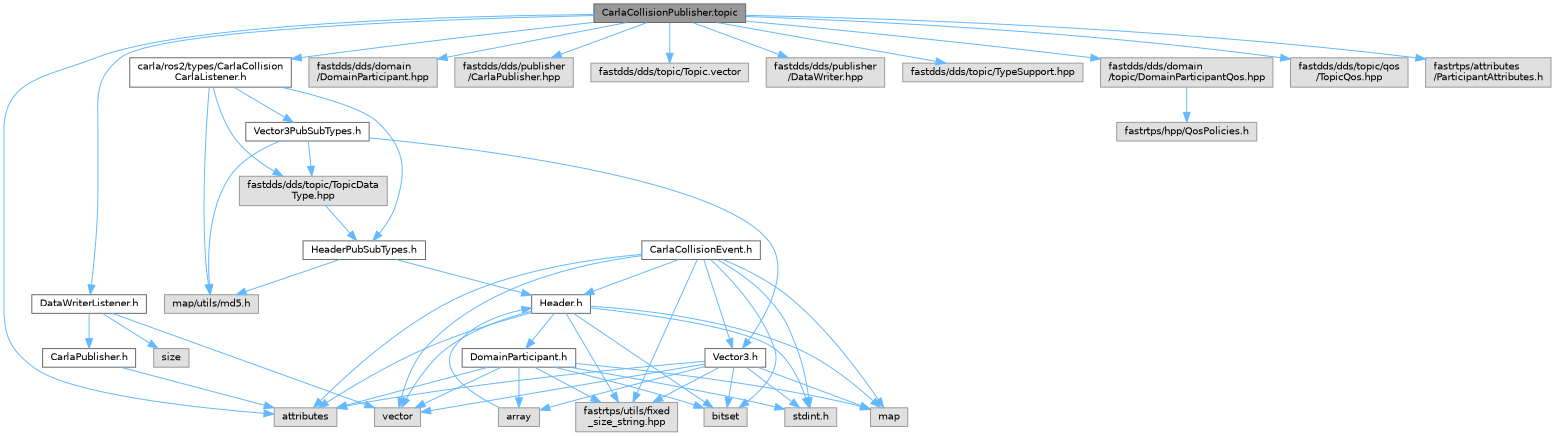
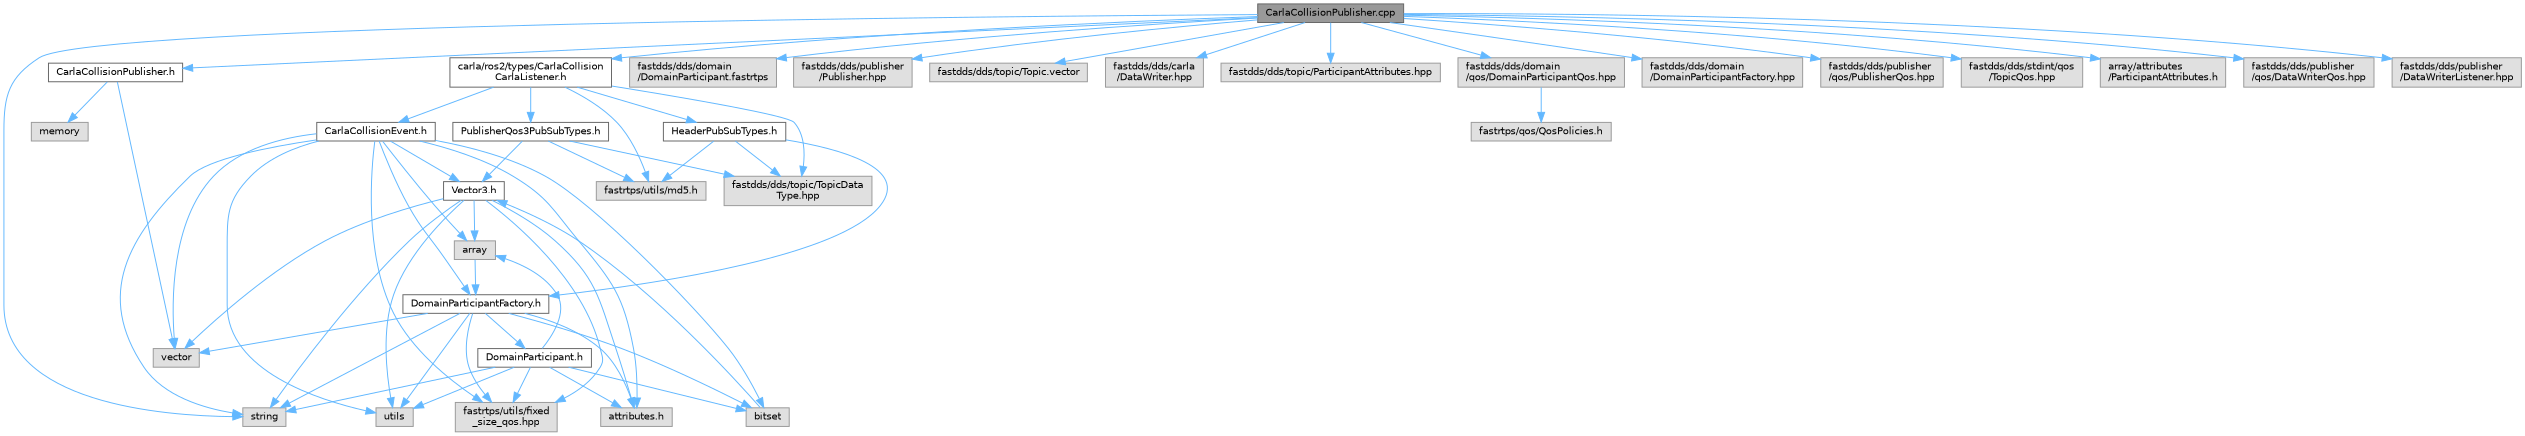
node "CarlaCollisionPublisher.topic": label "CarlaCollisionPublisher.topic" -> "CarlaCollisionPublisher.cpp"
node "fastdds/dds/domain /DomainParticipant.hpp": label "fastdds/dds/domain /DomainParticipant.hpp" -> "fastdds/dds/domain /DomainParticipant.fastrtps"
node "fastdds/dds/publisher /CarlaPublisher.hpp": label "fastdds/dds/publisher /CarlaPublisher.hpp" -> "fastdds/dds/publisher /Publisher.hpp"
node "fastdds/dds/publisher /DataWriter.hpp": label "fastdds/dds/publisher /DataWriter.hpp" -> "fastdds/dds/carla /DataWriter.hpp"
node "fastdds/dds/topic/TypeSupport.hpp": label "fastdds/dds/topic/TypeSupport.hpp" -> "fastdds/dds/topic/ParticipantAttributes.hpp"
node "fastdds/dds/domain /topic/DomainParticipantQos.hpp": label "fastdds/dds/domain /topic/DomainParticipantQos.hpp" -> "fastdds/dds/domain /qos/DomainParticipantQos.hpp"
node "fastdds/dds/topic/qos /TopicQos.hpp": label "fastdds/dds/topic/qos /TopicQos.hpp" -> "fastdds/dds/stdint/qos /TopicQos.hpp"
node "fastrtps/attributes /ParticipantAttributes.h": label "fastrtps/attributes /ParticipantAttributes.h" -> "array/attributes /ParticipantAttributes.h"
node "fastdds/dds/domain /DomainParticipantFactory.hpp": added
node "fastdds/dds/publisher /qos/PublisherQos.hpp": added
node "fastdds/dds/publisher /qos/DataWriterQos.hpp": added
node "fastdds/dds/publisher /DataWriterListener.hpp": added
edge "carla/ros2/types/CarlaCollision CarlaListener.h" -> "CarlaCollisionEvent.h": added
node "Vector3PubSubTypes.h": label "Vector3PubSubTypes.h" -> "PublisherQos3PubSubTypes.h"
node "fastrtps/hpp/QosPolicies.h": label "fastrtps/hpp/QosPolicies.h" -> "fastrtps/qos/QosPolicies.h"
edge "CarlaCollisionEvent.h" -> "array": added
edge "fastdds/dds/topic/TopicData Type.hpp" -> "HeaderPubSubTypes.h": reversed
node "DataWriterListener.h": label "DataWriterListener.h" -> "CarlaCollisionPublisher.h"
node "map/utils/md5.h": label "map/utils/md5.h" -> "fastrtps/utils/md5.h"
node "Header.h": label "Header.h" -> "DomainParticipantFactory.h"
node "CarlaPublisher.h": removed
node "size": label "size" -> "memory"
edge "DomainParticipant.h" -> "vector": removed
edge "Vector3.h" -> "bitset": reversed
node "attributes": label "attributes" -> "string"
node "fastrtps/utils/fixed _size_string.hpp": label "fastrtps/utils/fixed _size_string.hpp" -> "fastrtps/utils/fixed _size_qos.hpp"
node "stdint.h": label "stdint.h" -> "attributes.h"
node "map": label "map" -> "utils"
